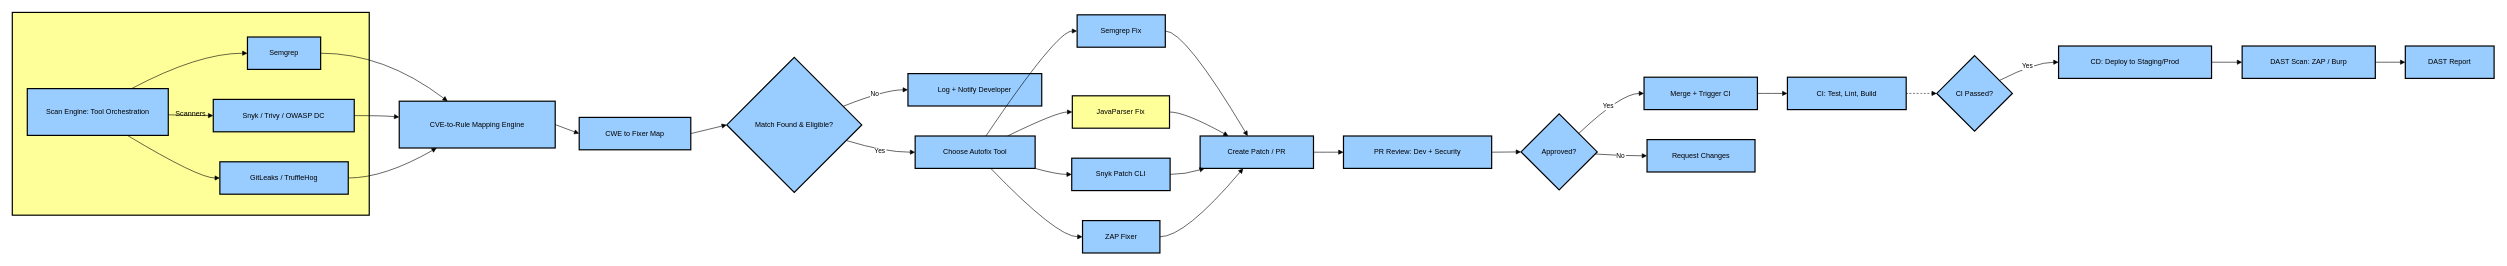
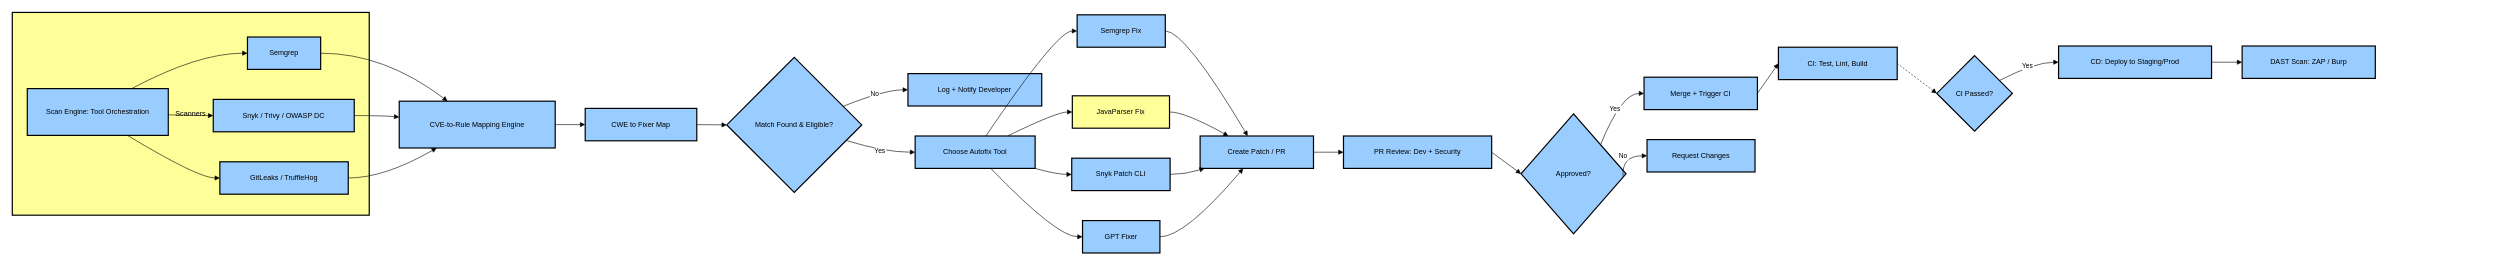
edge "DAST Scan: ZAP / Burp" -> "DAST Report": removed
node "DAST Report": removed
node "CI: Test, Lint, Build": moved (1847, 93) -> (1838, 63)
node "CWE to Fixer Map": moved (635, 134) -> (641, 125)
node "Approved?": size 76x76 -> 105x120
node "ZAP Fixer": label "ZAP Fixer" -> "GPT Fixer"
